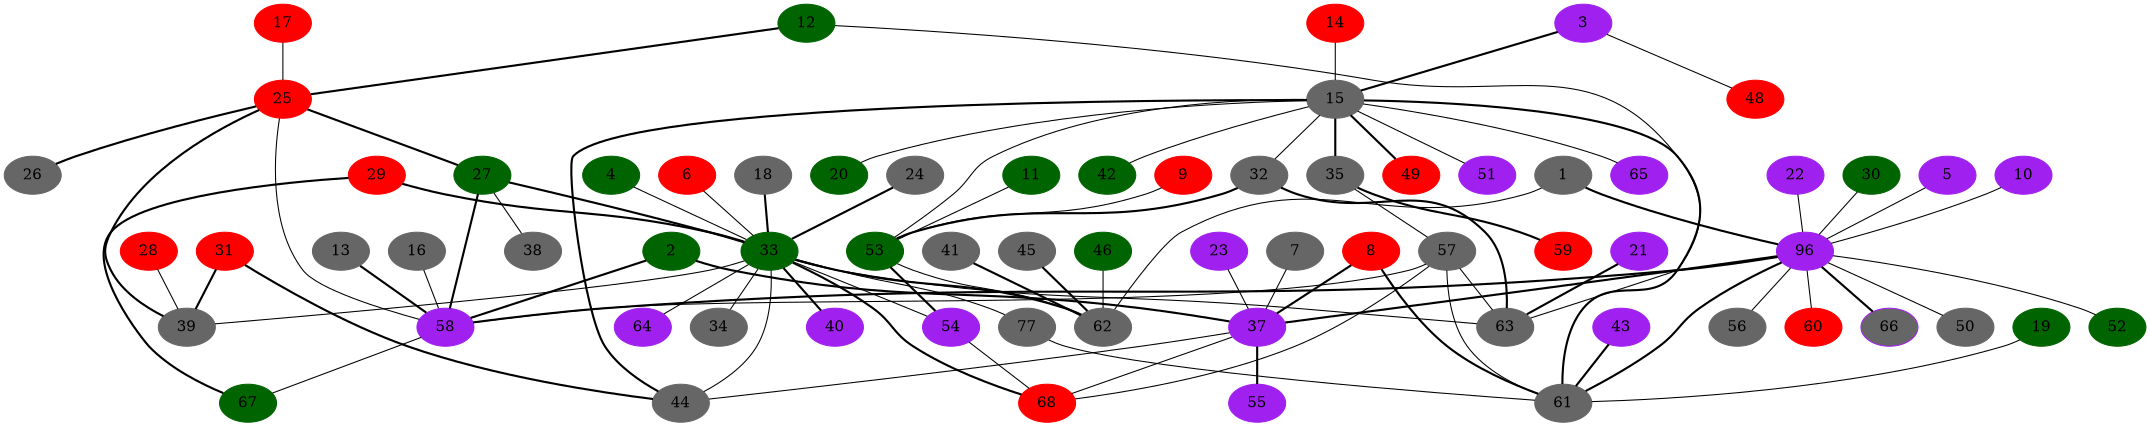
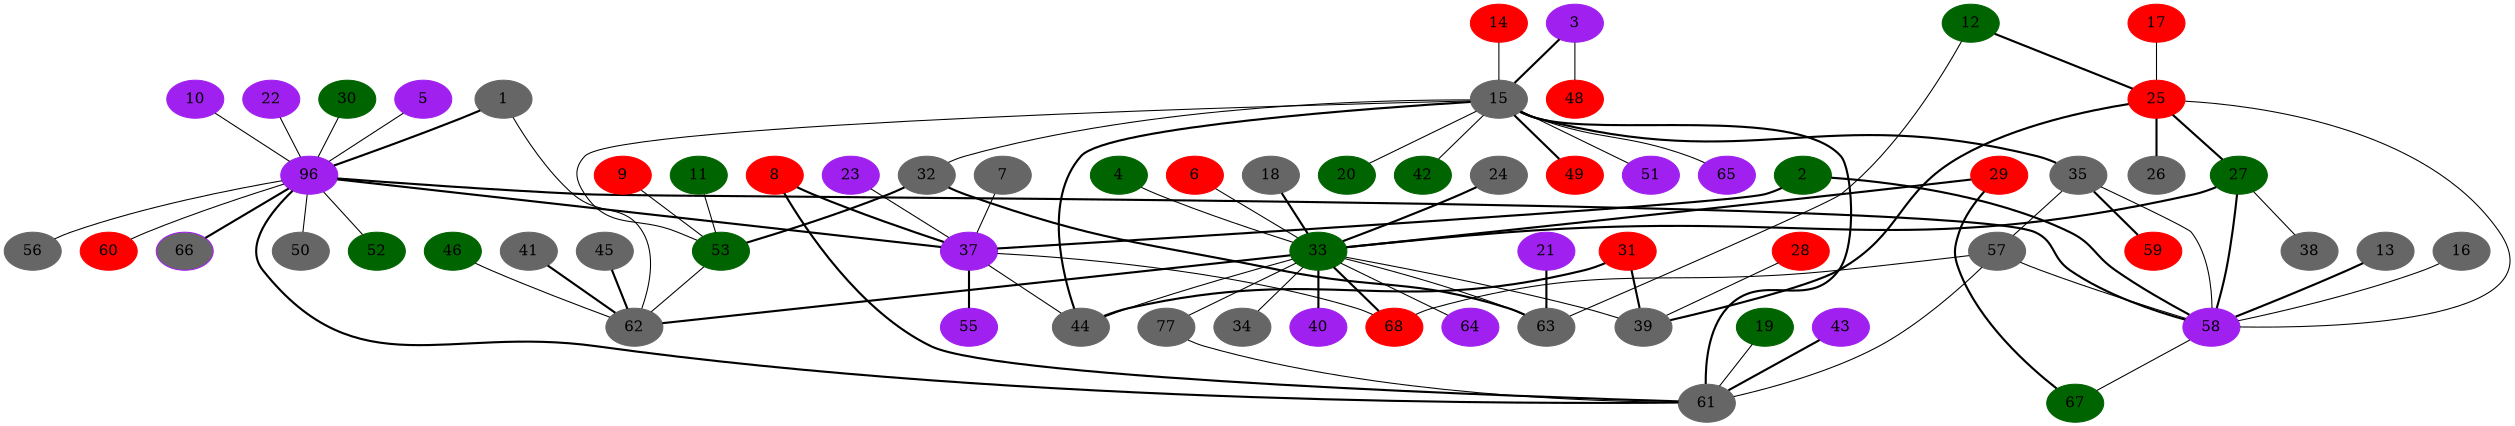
edge "35" -- "58": added
edge "57" -- "63": removed
node "54": removed
